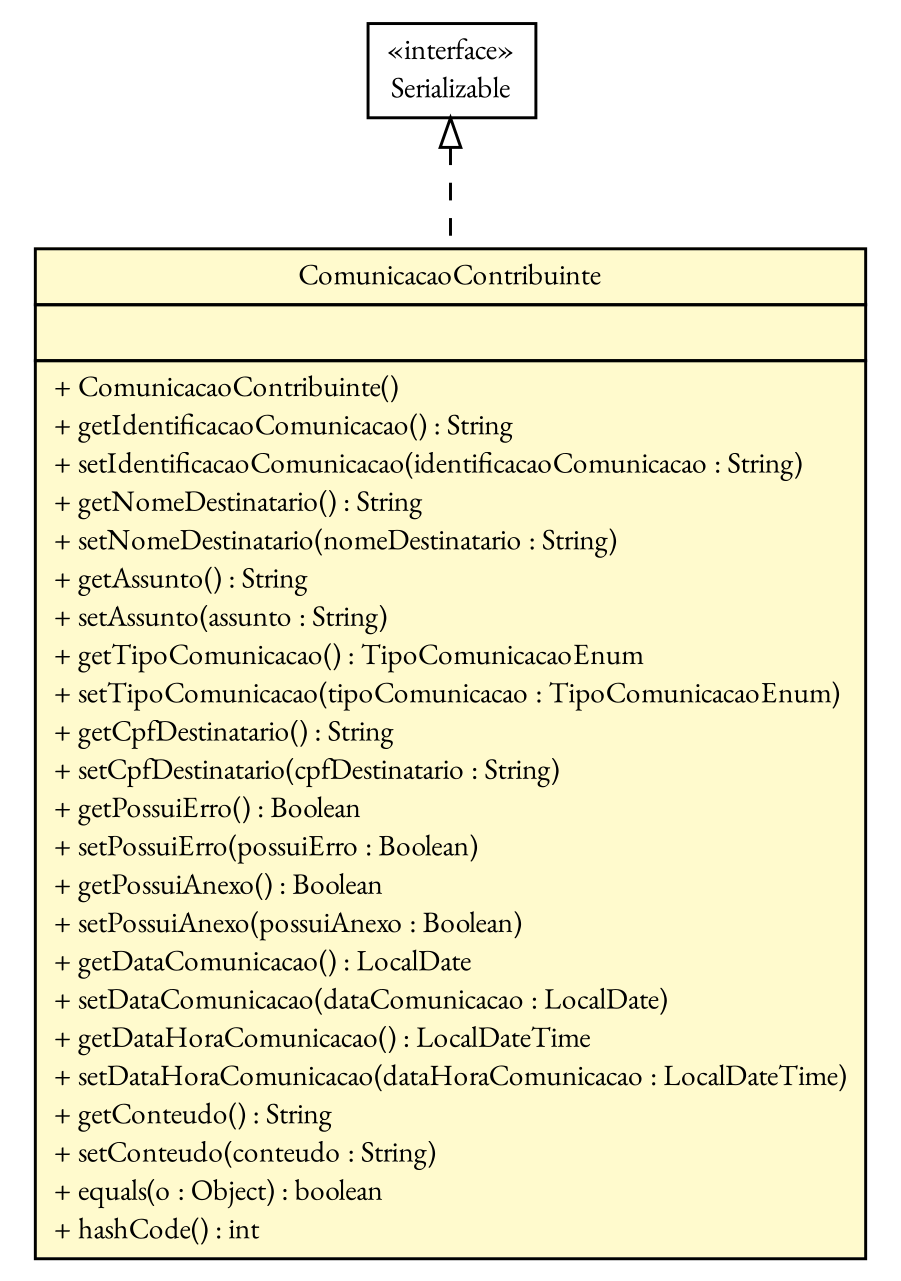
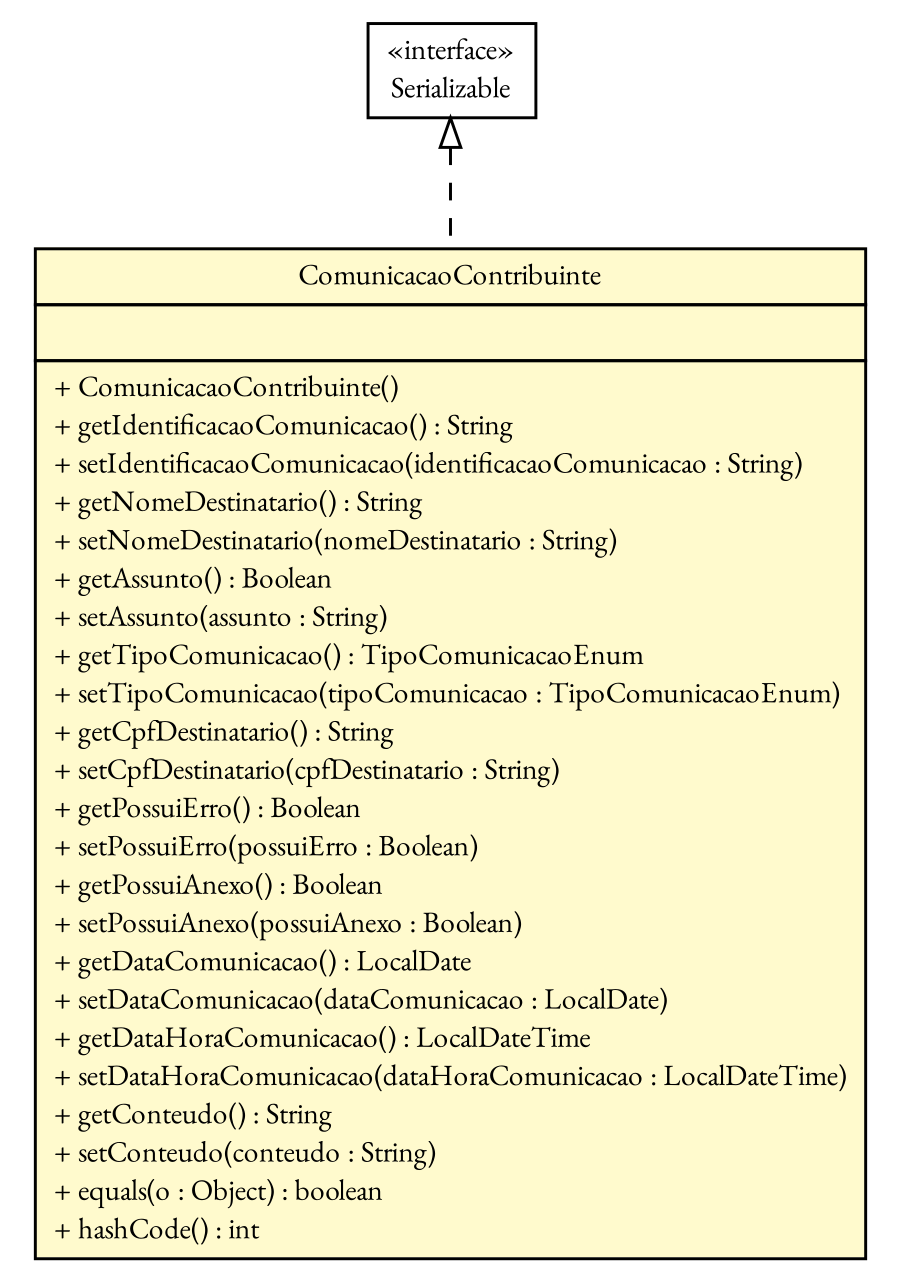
node "ComunicacaoContribuinte": text "+ getAssunto() : String" -> "+ getAssunto() : Boolean"
